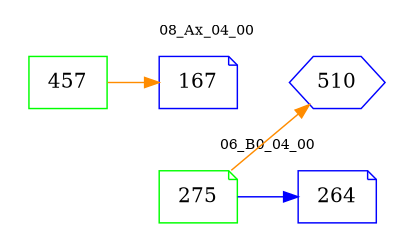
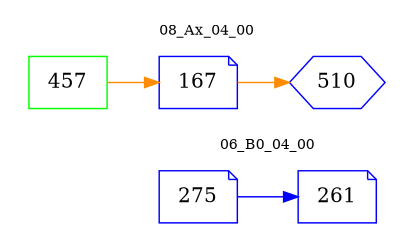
edge "275" -> "510": now "167" -> "510"
node "275": color green -> blue
node "264": label "264" -> "261"
